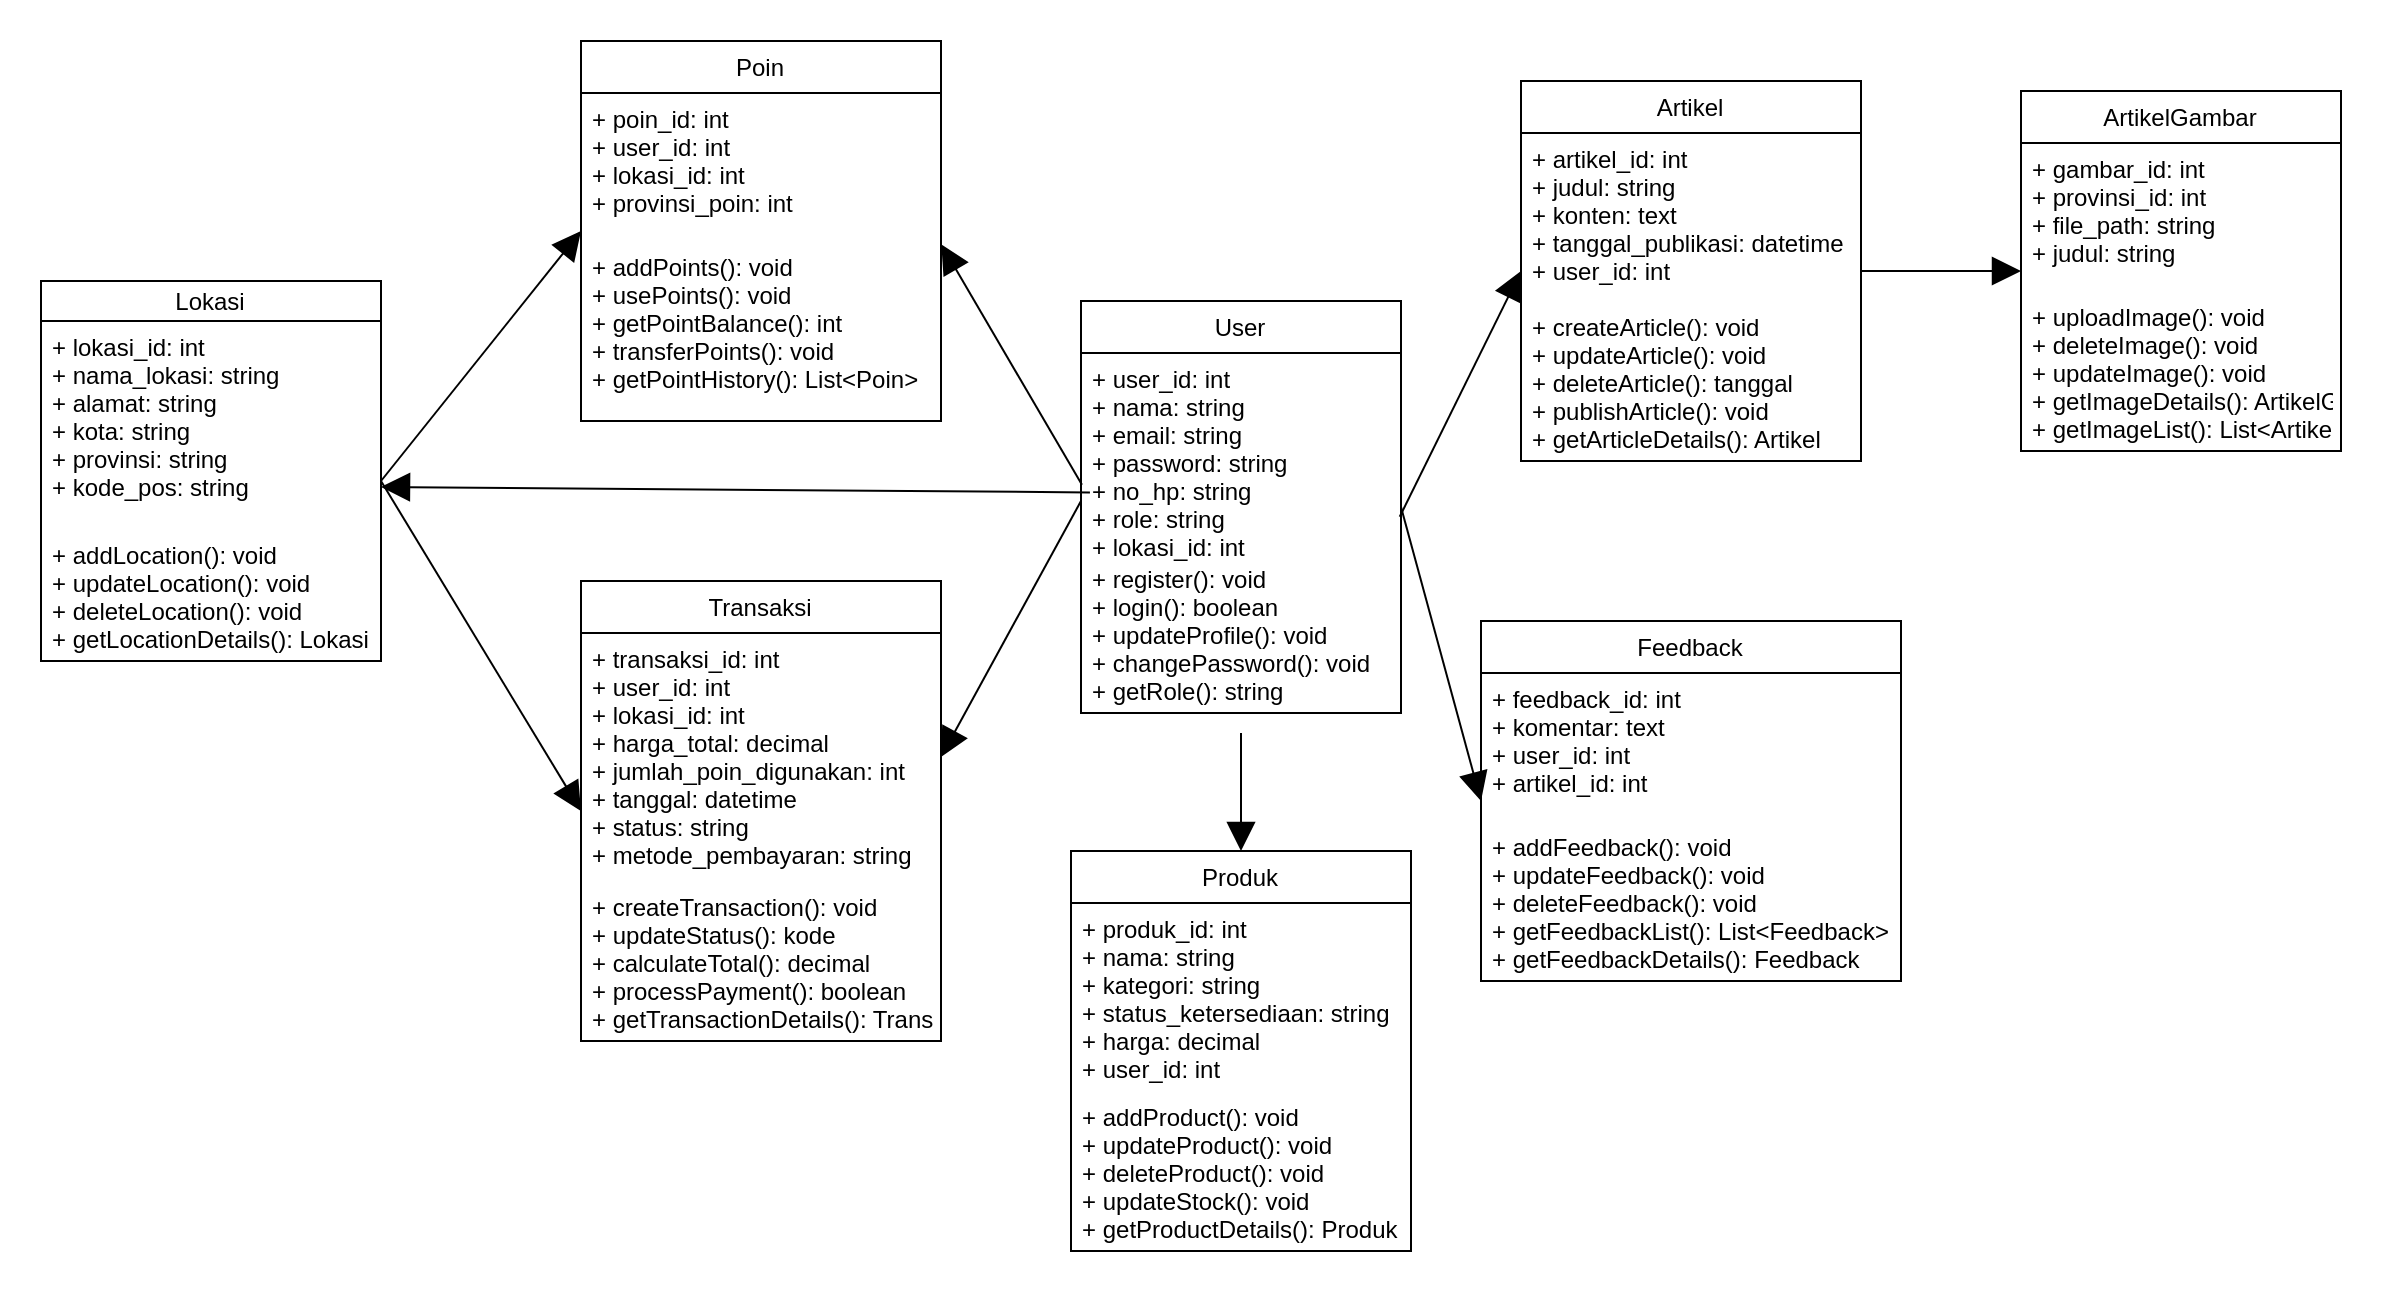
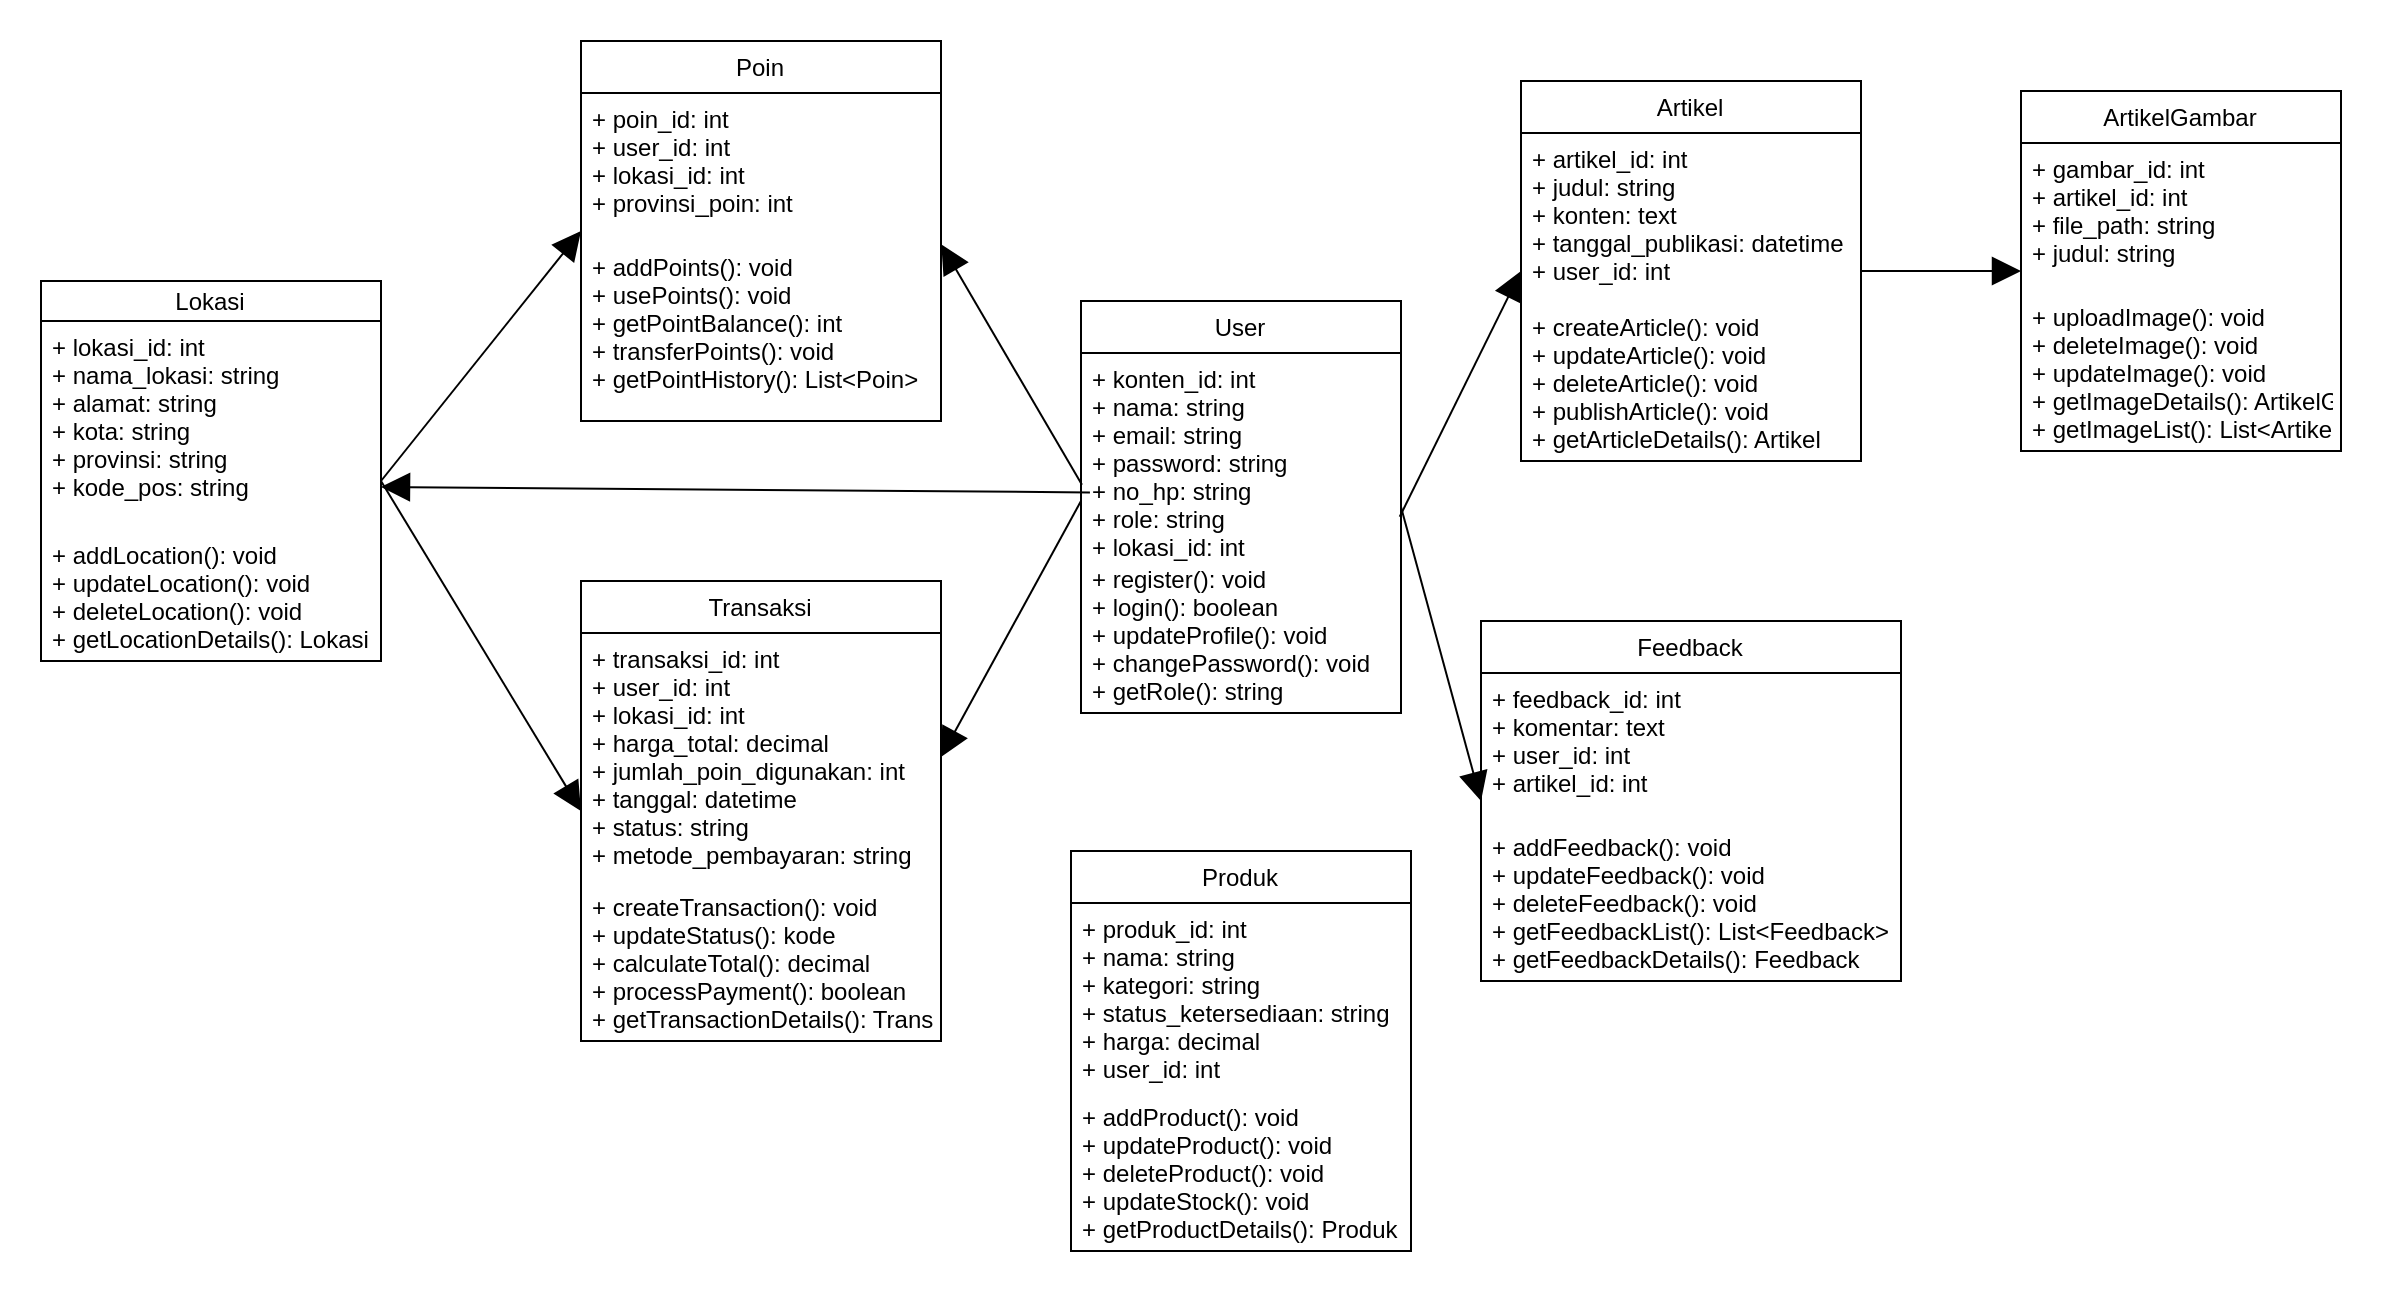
node "+ gambar_id: int + provinsi_id: int + file_path: string + judul: string": label "+ gambar_id: int + provinsi_id: int + file_path: string + judul: string" -> "+ gambar_id: int + artikel_id: int + file_path: string + judul: string"
node "+ createArticle(): void + updateArticle(): void + deleteArticle(): tanggal + publishArticle(): void + getArticleDetails(): Artikel": label "+ createArticle(): void + updateArticle(): void + deleteArticle(): tanggal + publishArticle(): void + getArticleDetails(): Artikel" -> "+ createArticle(): void + updateArticle(): void + deleteArticle(): void + publishArticle(): void + getArticleDetails(): Artikel"
node "+ user_id: int + nama: string + email: string + password: string + no_hp: string + role: string + lokasi_id: int": label "+ user_id: int + nama: string + email: string + password: string + no_hp: string + role: string + lokasi_id: int" -> "+ konten_id: int + nama: string + email: string + password: string + no_hp: string + role: string + lokasi_id: int"
edge "+ register(): void + login(): boolean + updateProfile(): void + changePassword(): void + getRole(): string" -> "Produk": removed
